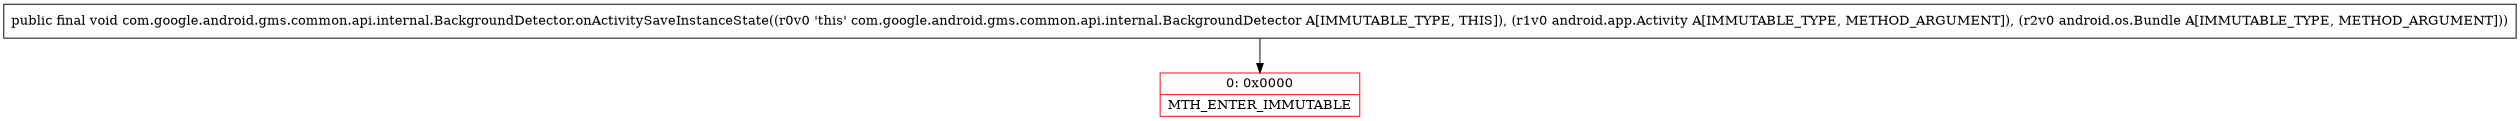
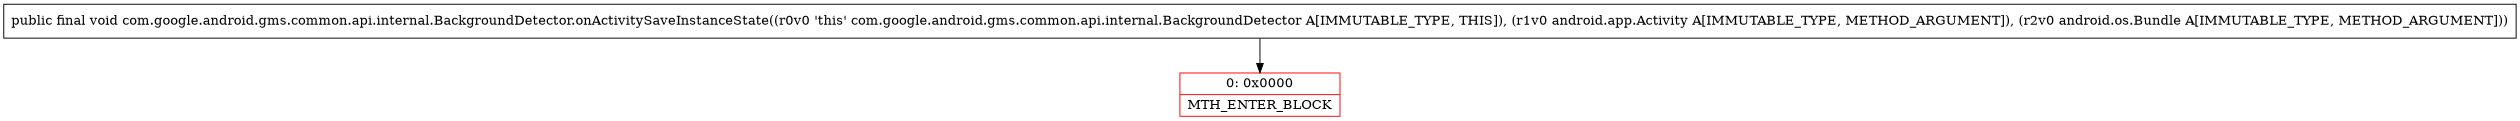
node "0: 0x0000": text "MTH_ENTER_IMMUTABLE" -> "MTH_ENTER_BLOCK"
